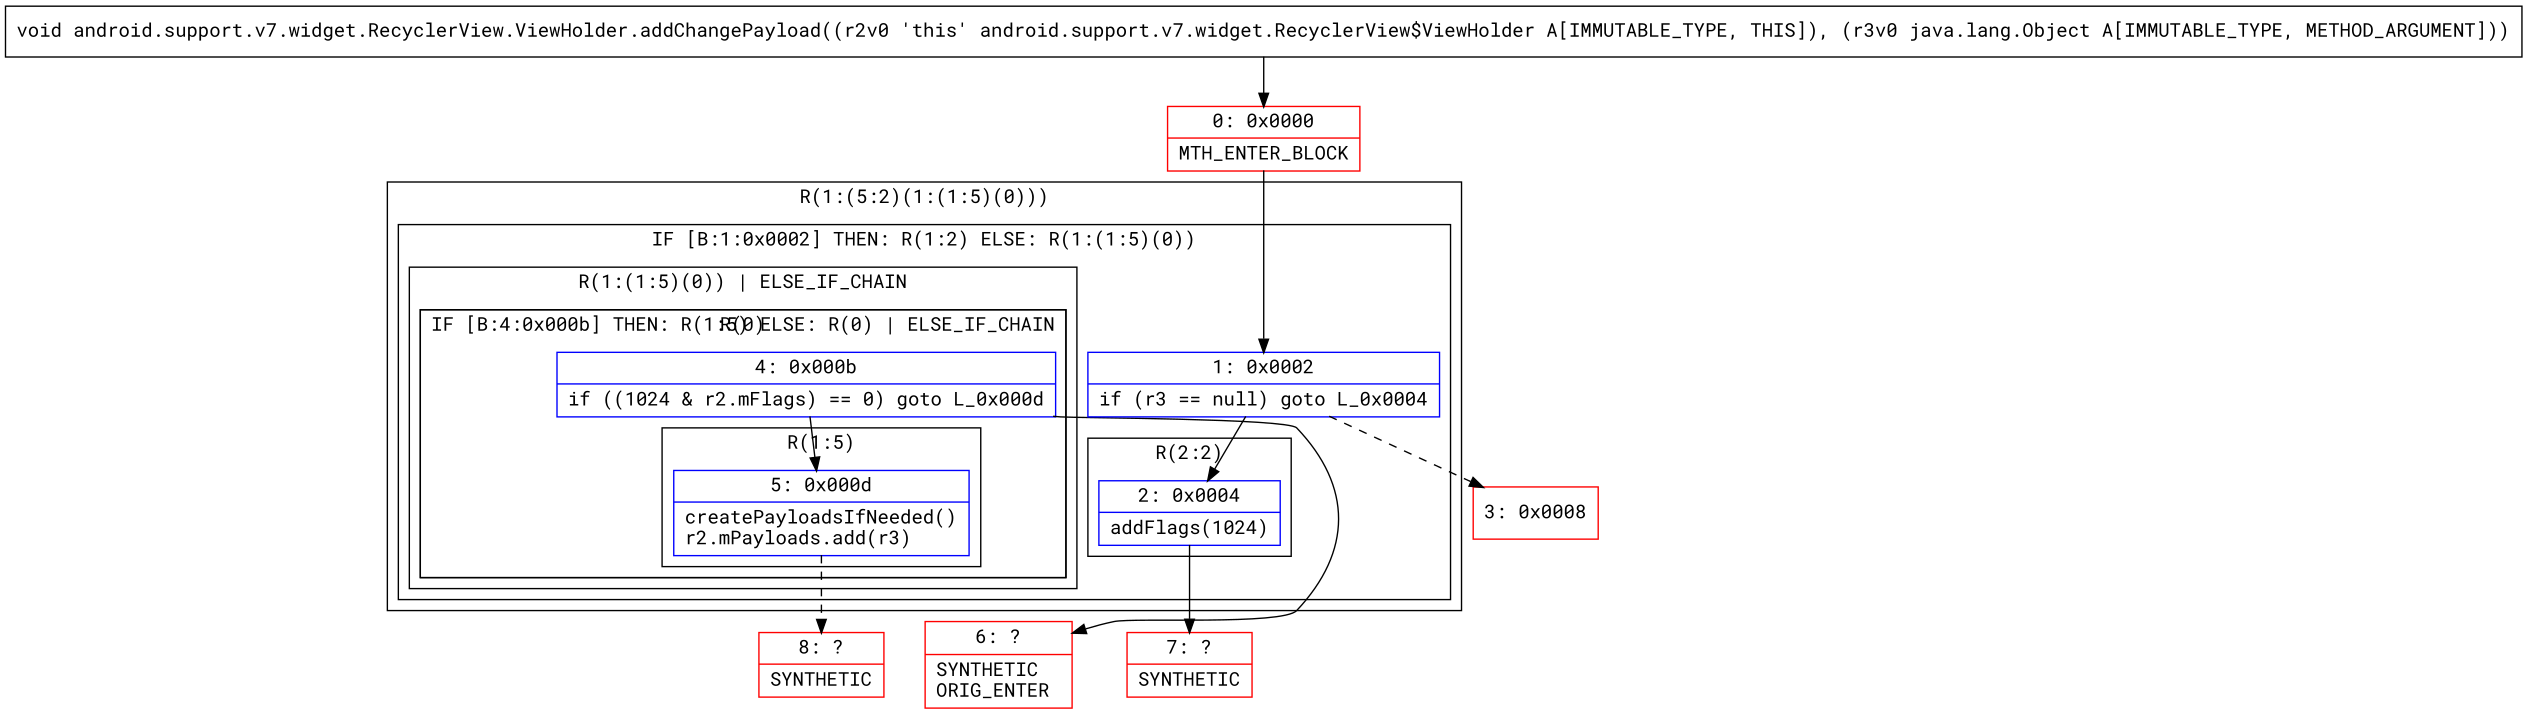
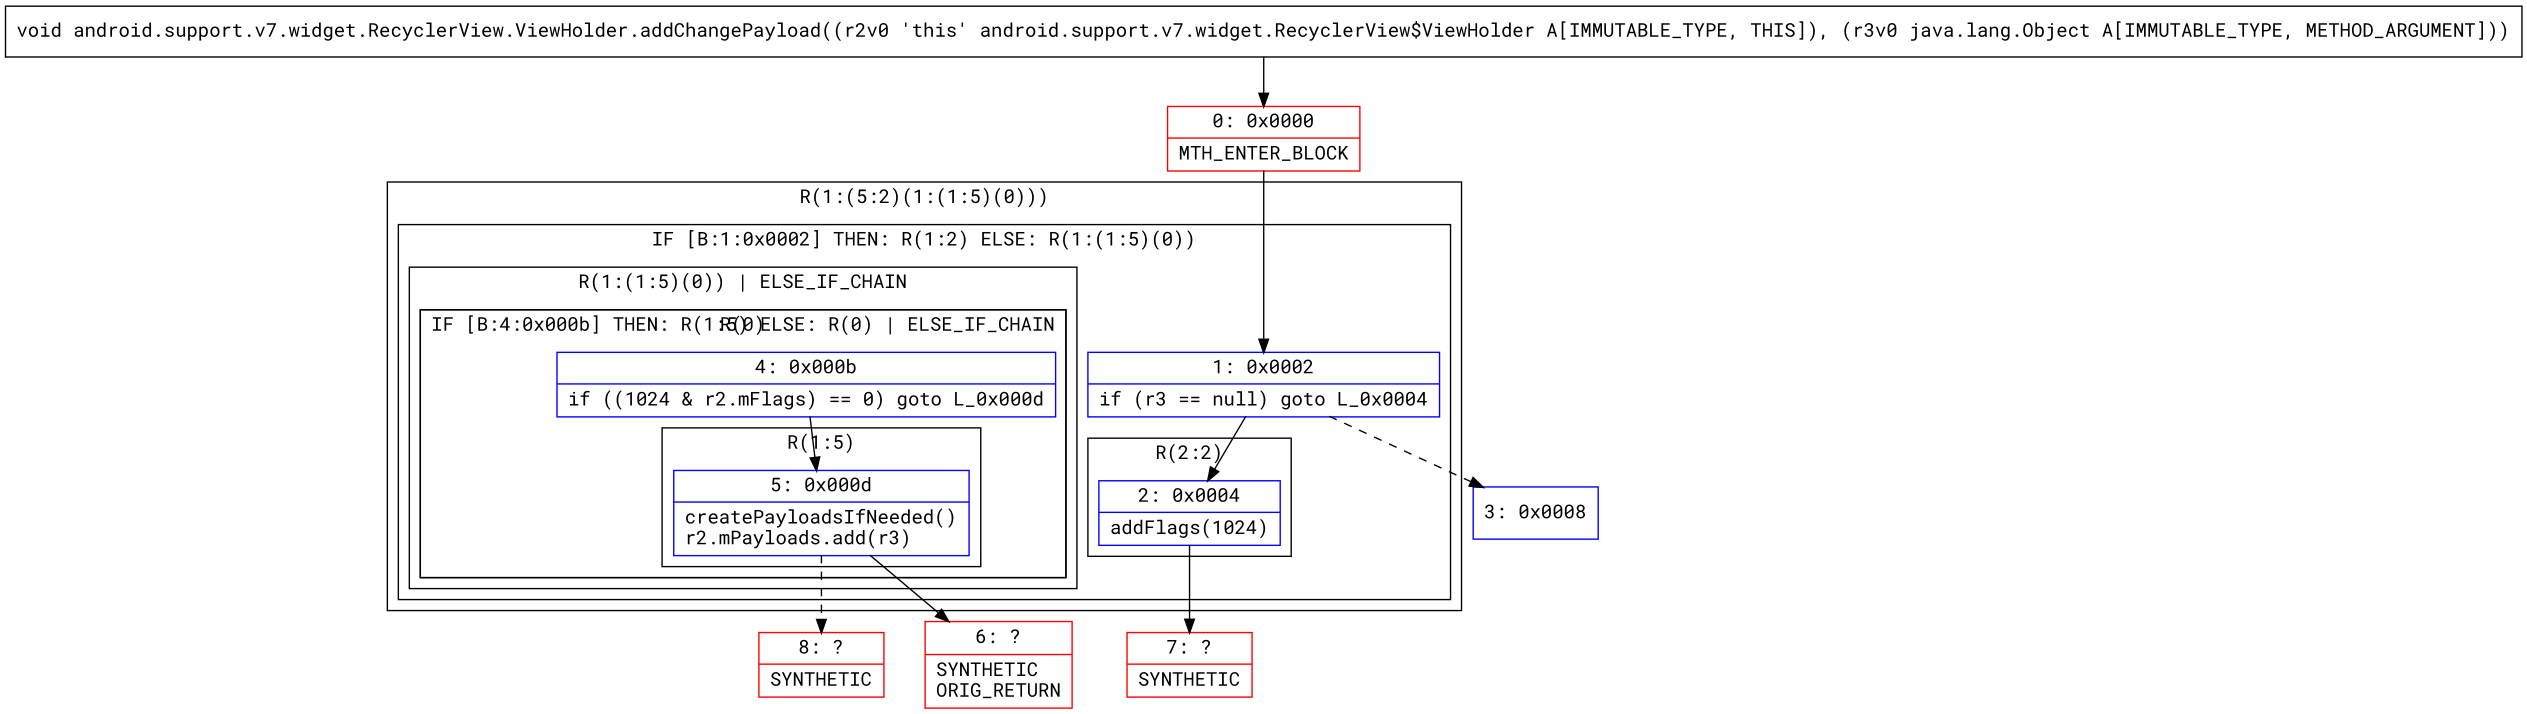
edge "4: 0x000b" -> "6: ?": now "5: 0x000d" -> "6: ?"
node "3: 0x0008": color red -> blue
node "6: ?": text "ORIG_ENTER" -> "ORIG_RETURN"
